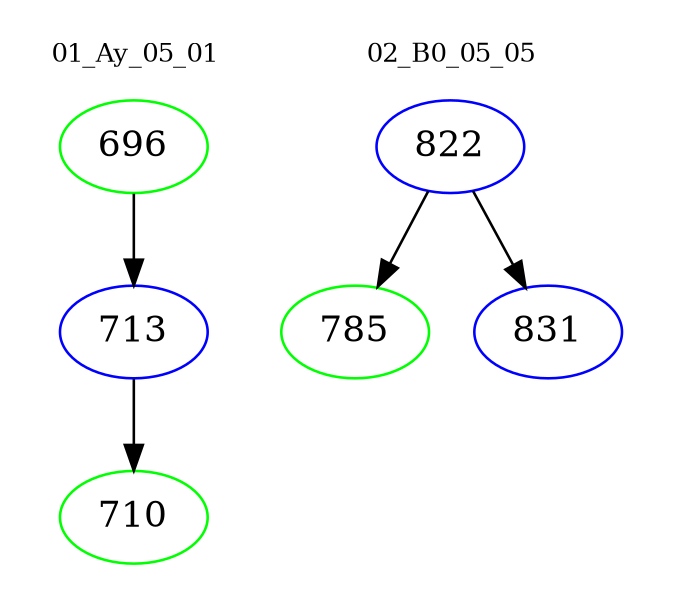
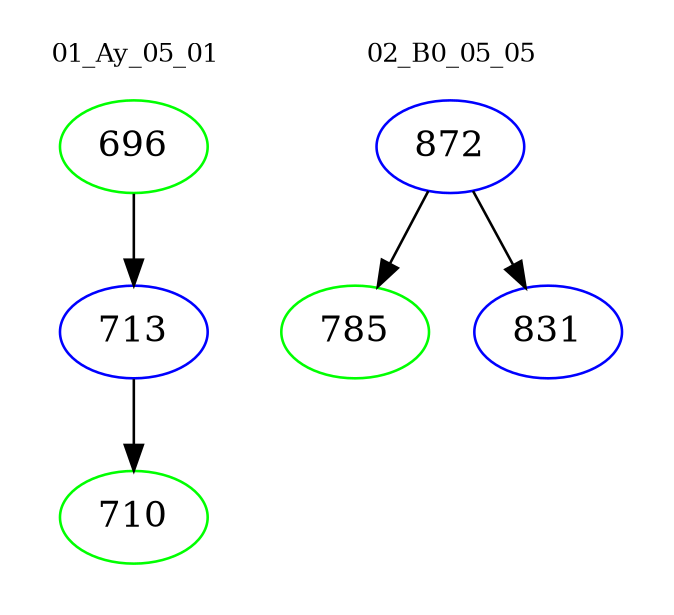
node "822": label "822" -> "872"
